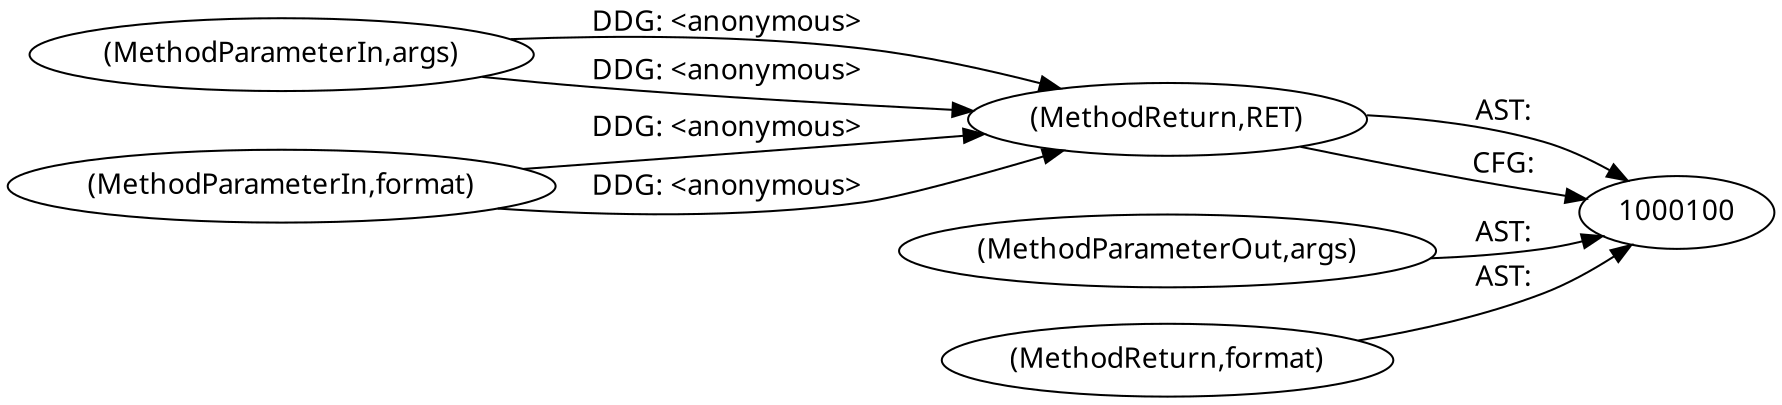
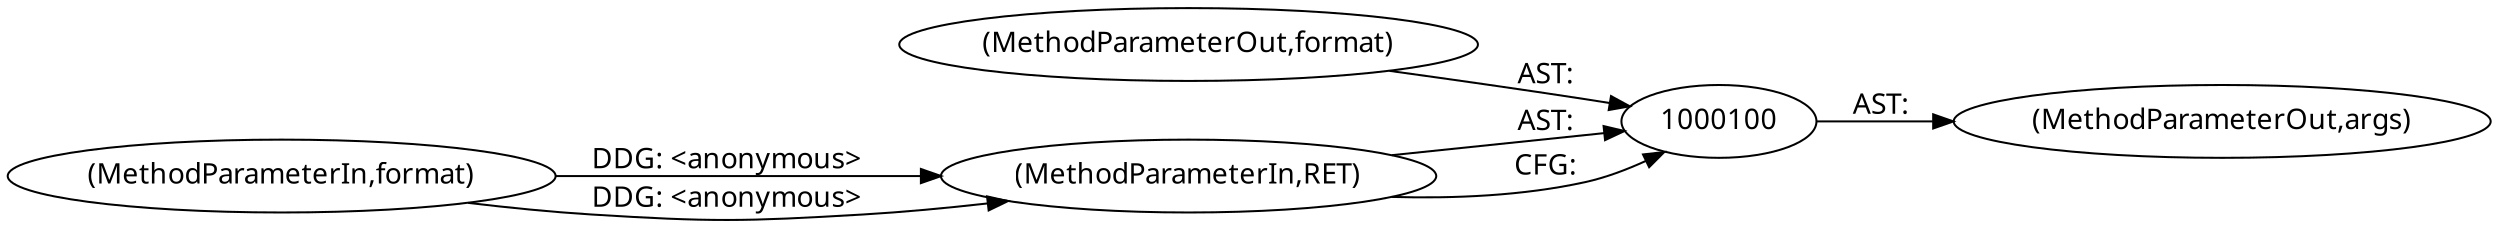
node "(MethodParameterIn,args)": removed
node "(MethodReturn,RET)": label "(MethodReturn,RET)" -> "(MethodParameterIn,RET)"
edge "(MethodParameterOut,args)" -> "1000100": reversed
node "(MethodReturn,format)": label "(MethodReturn,format)" -> "(MethodParameterOut,format)"
